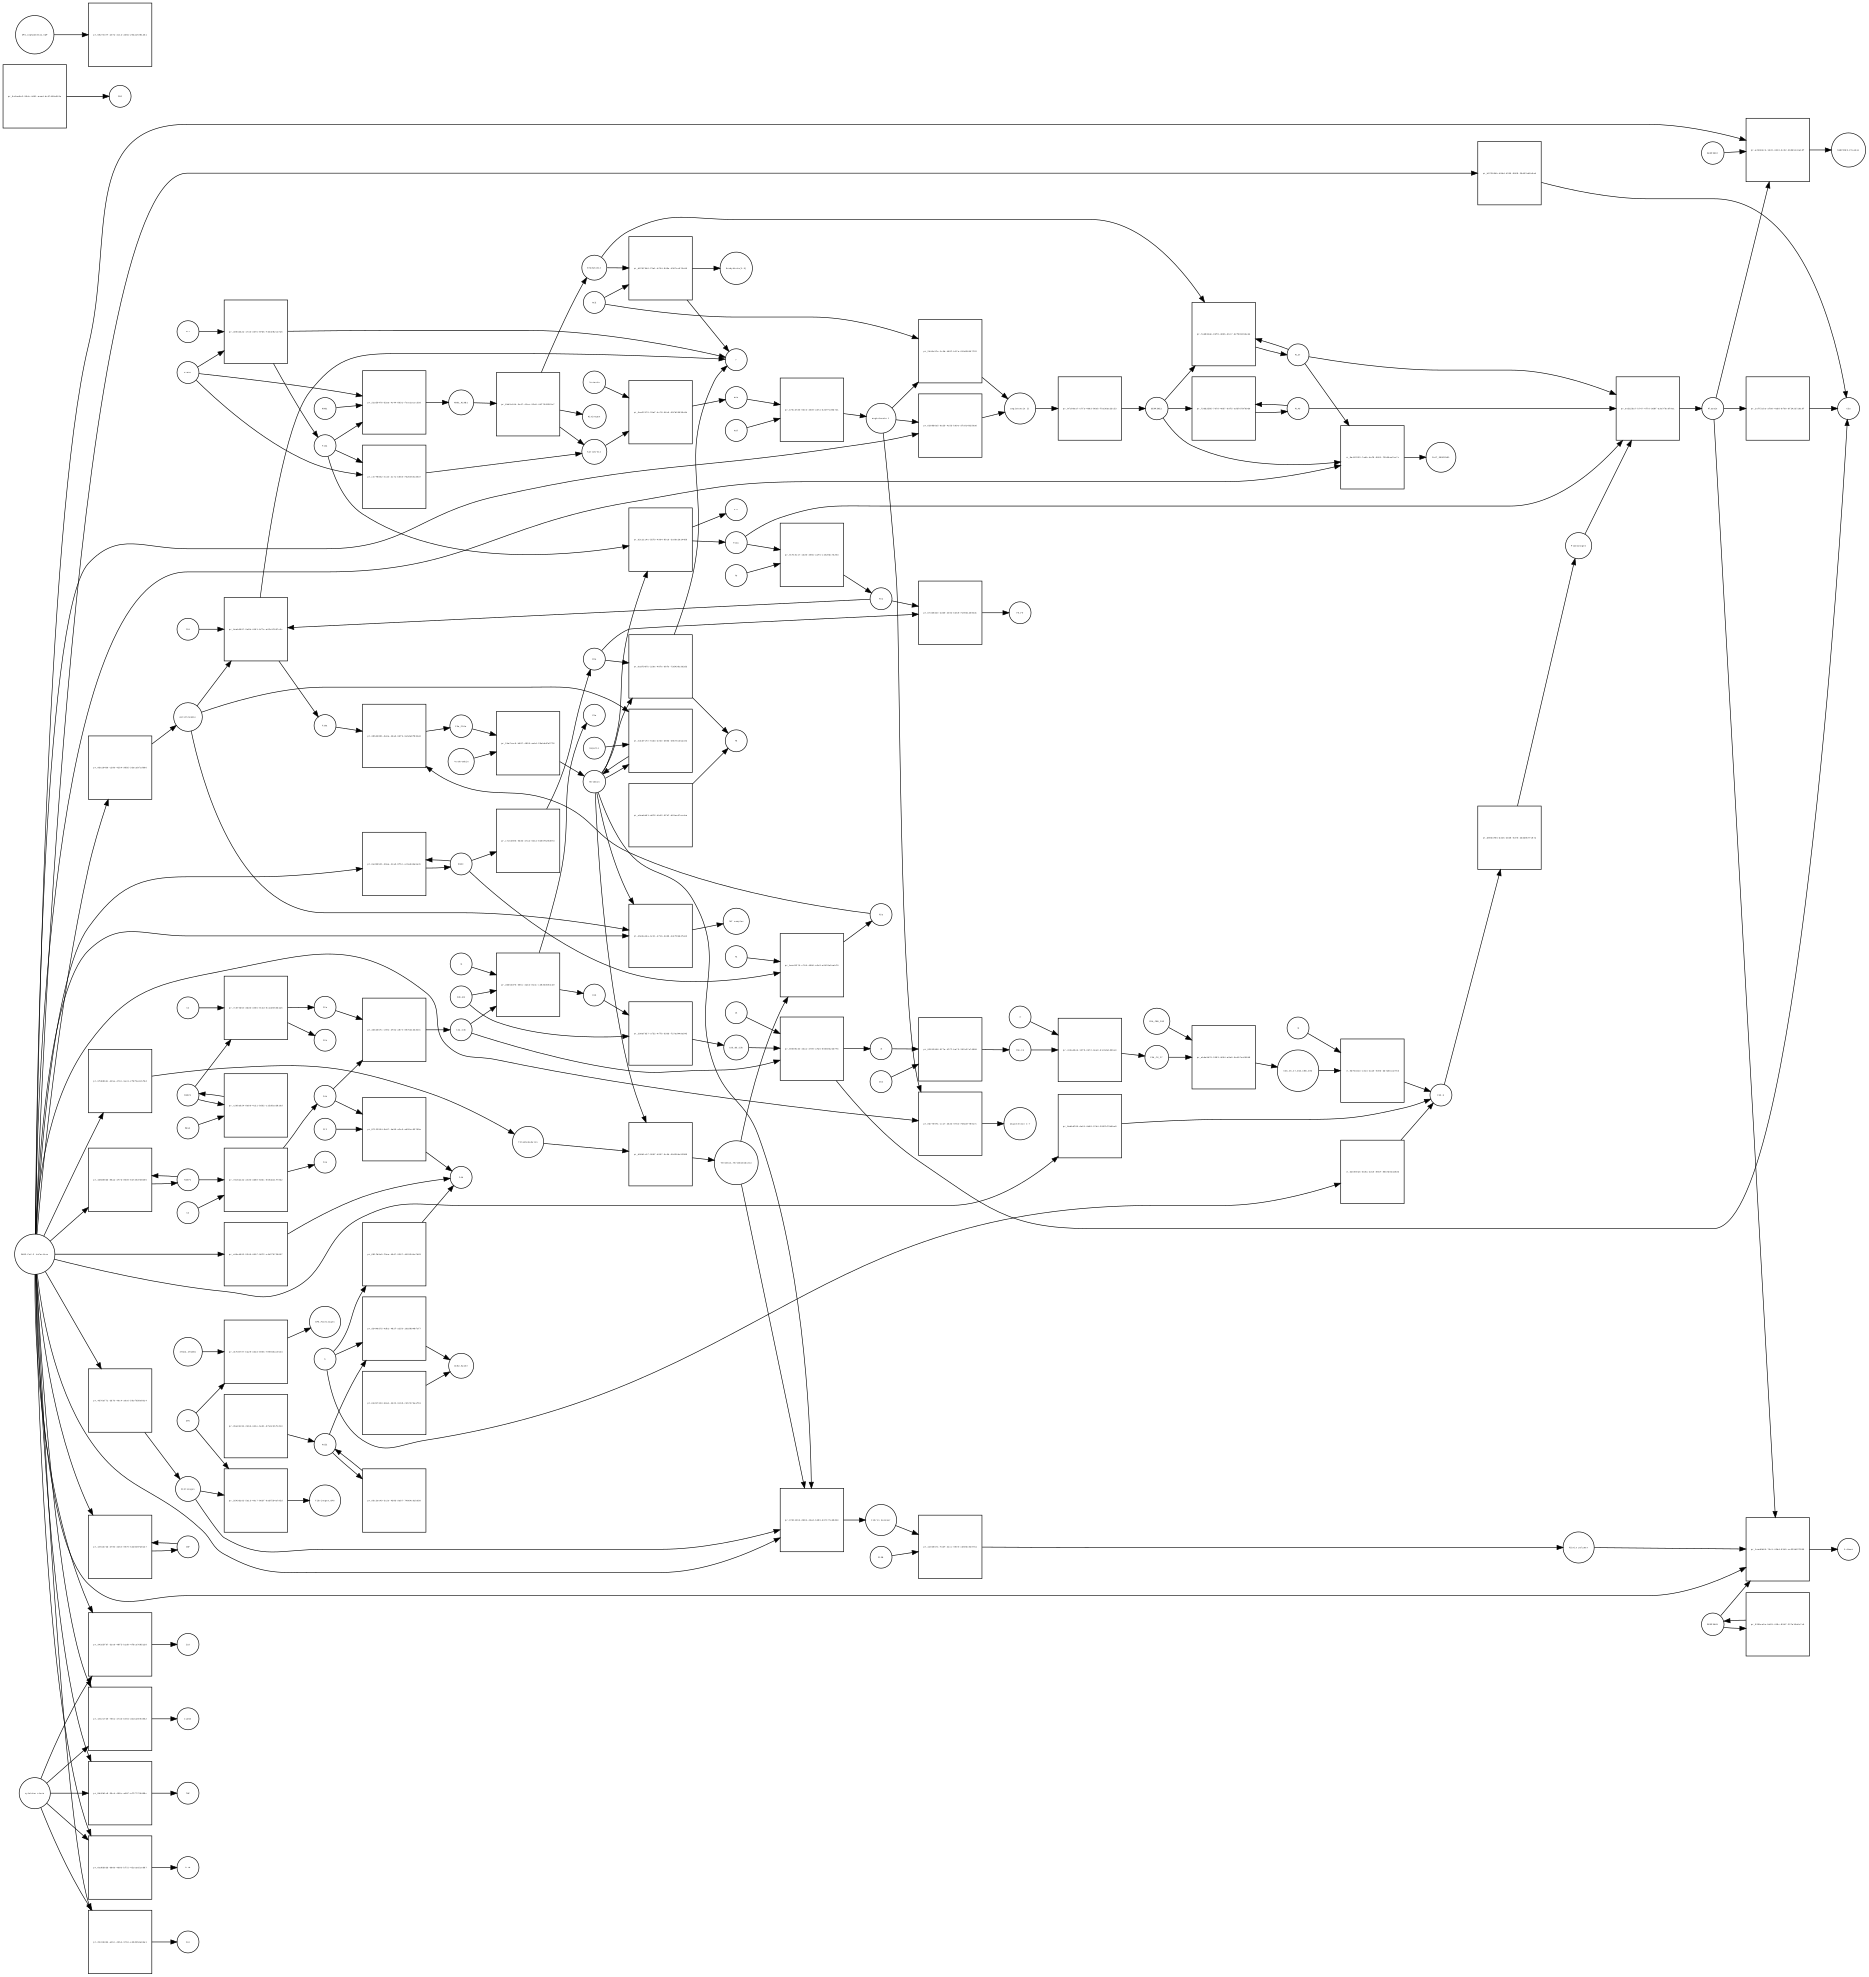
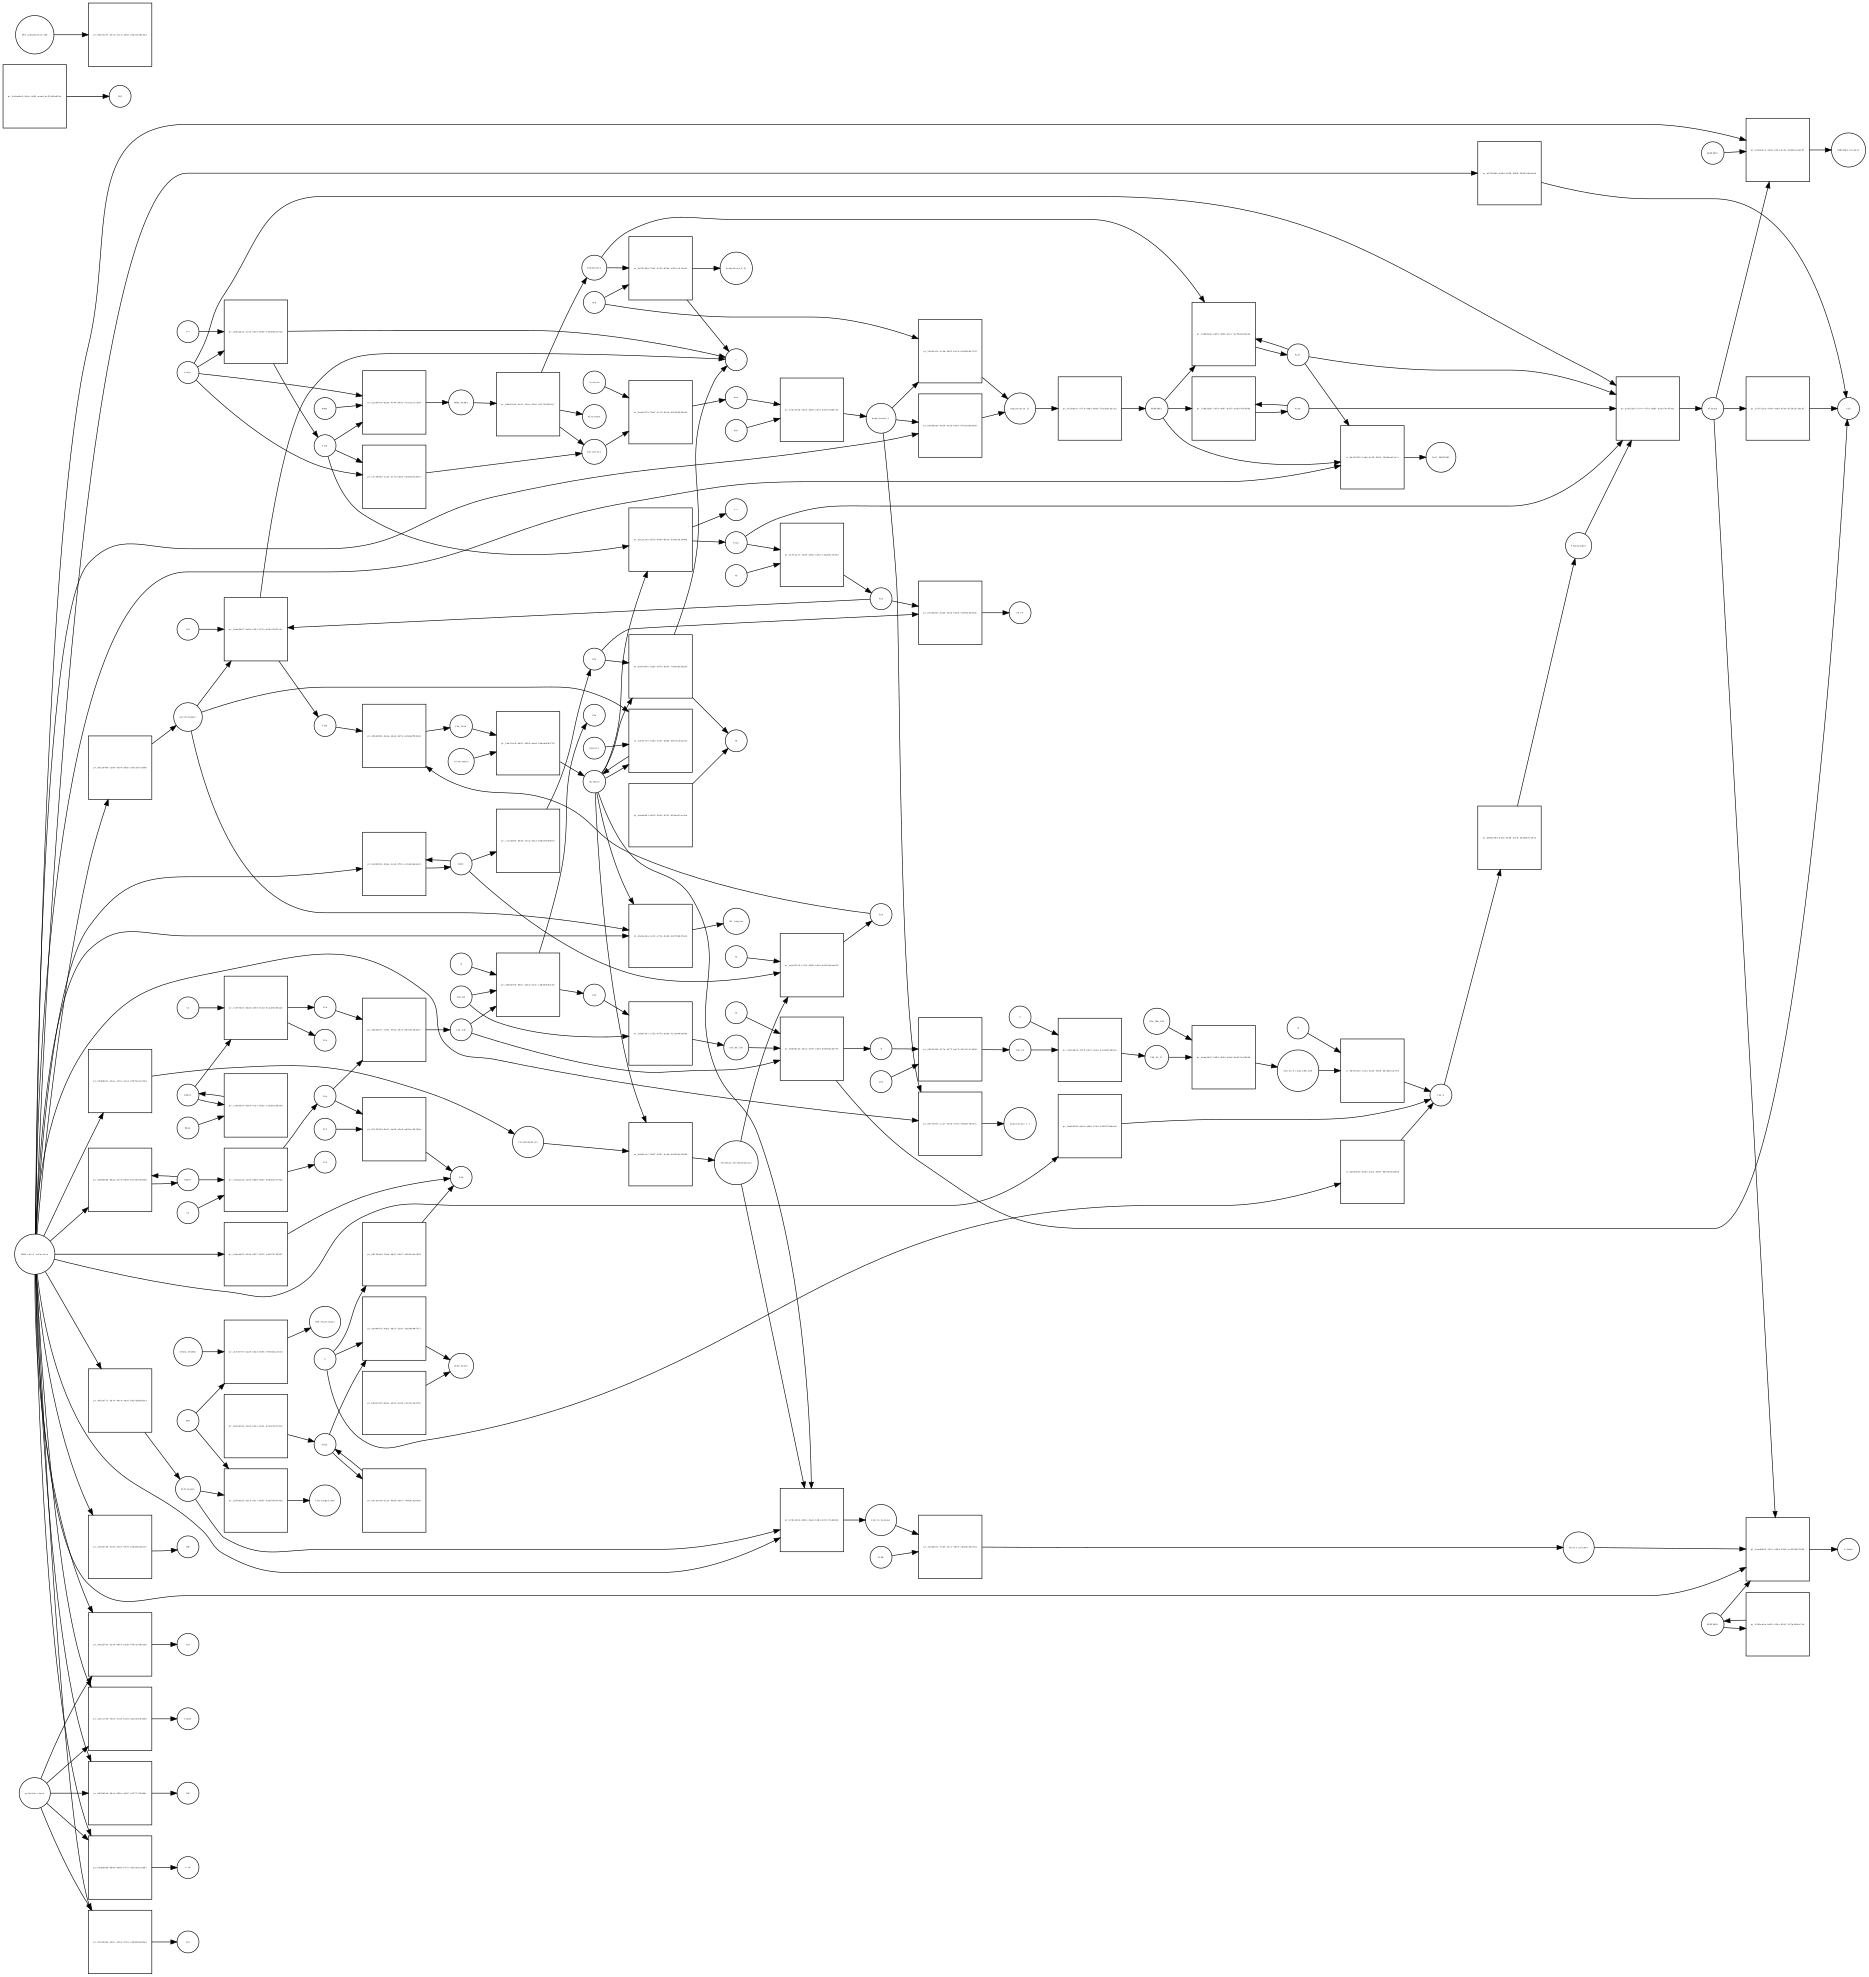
edge "KLKB1" -> "pr_ee515ba7-b747-4f70-9d8f-a3e7f6c6f0e1": added
edge "VWF" -> "pr_1e61372d-479b-425e-9979-5426b0fa8127": removed
